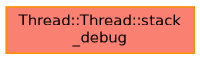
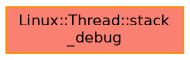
node "Thread::Thread::stack _debug": label "Thread::Thread::stack _debug" -> "Linux::Thread::stack _debug"
